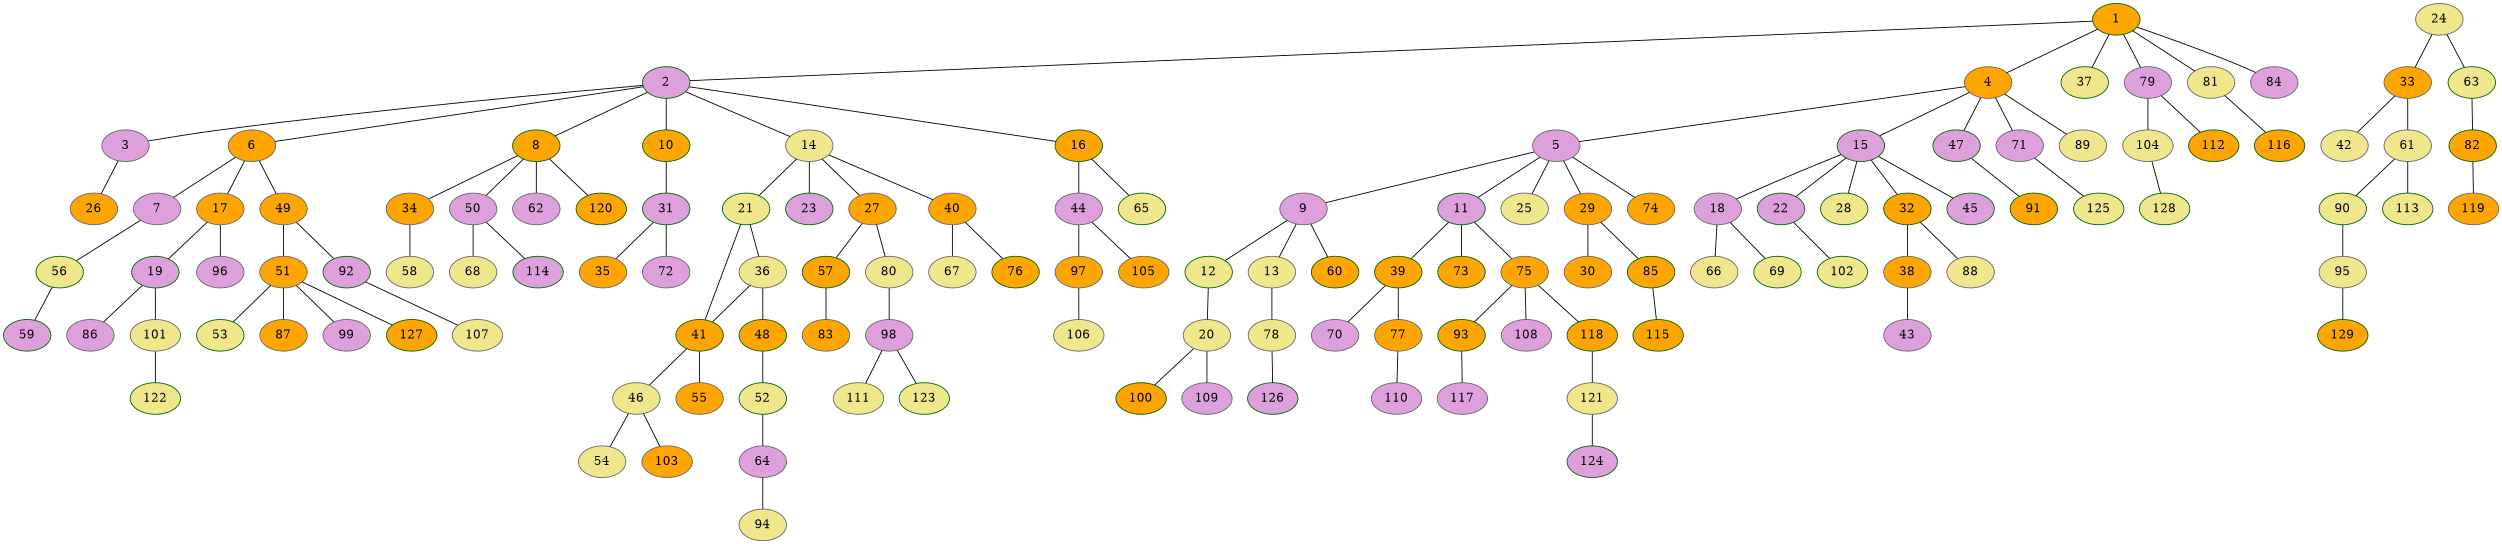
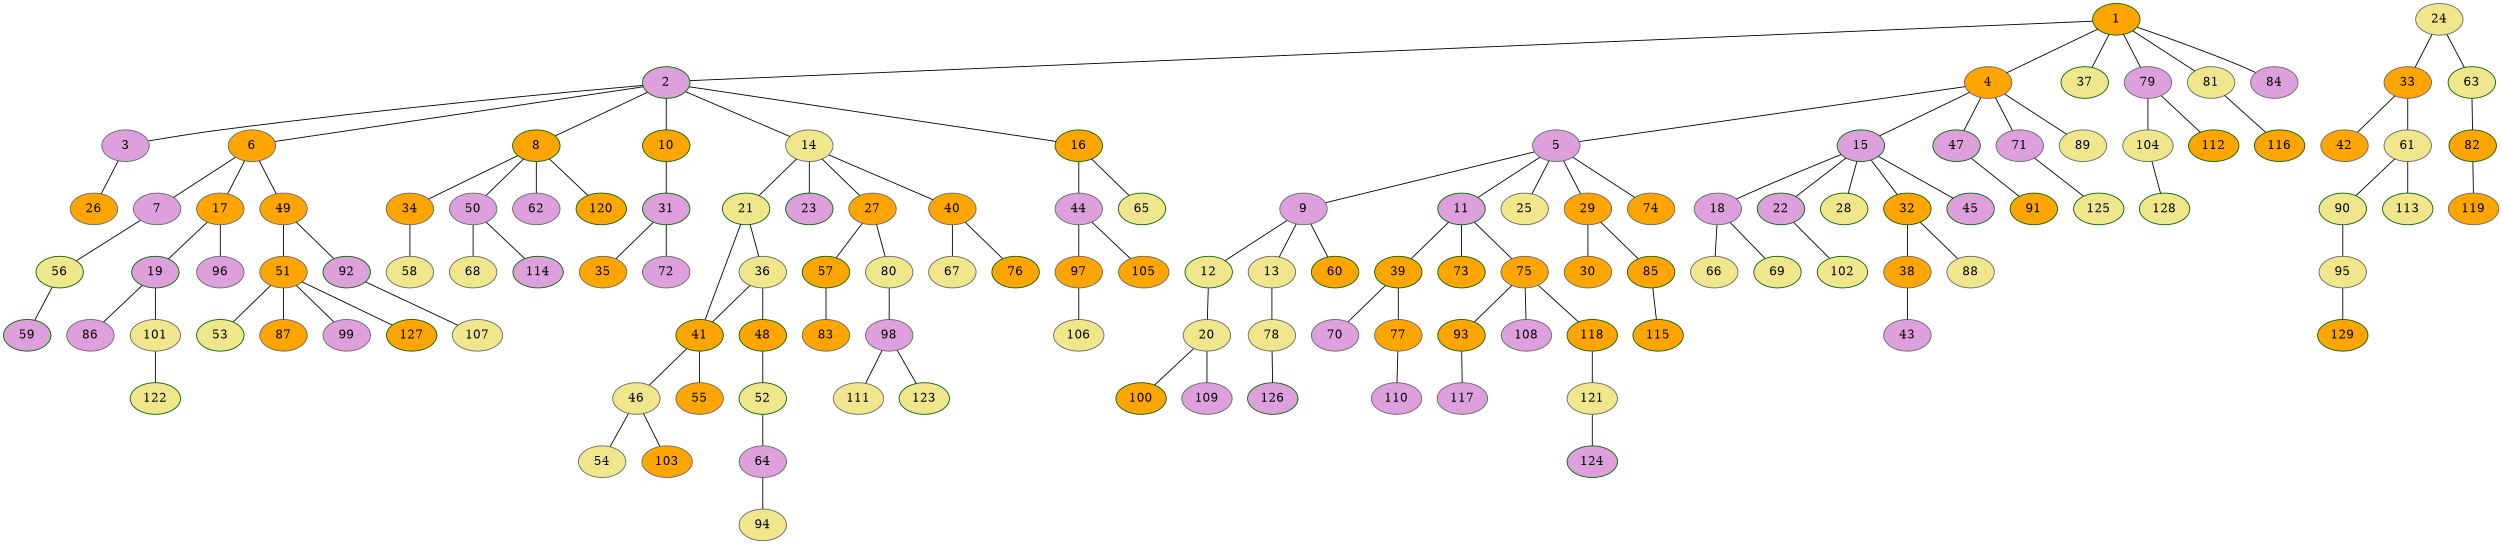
node "42": fillcolor khaki -> orange
